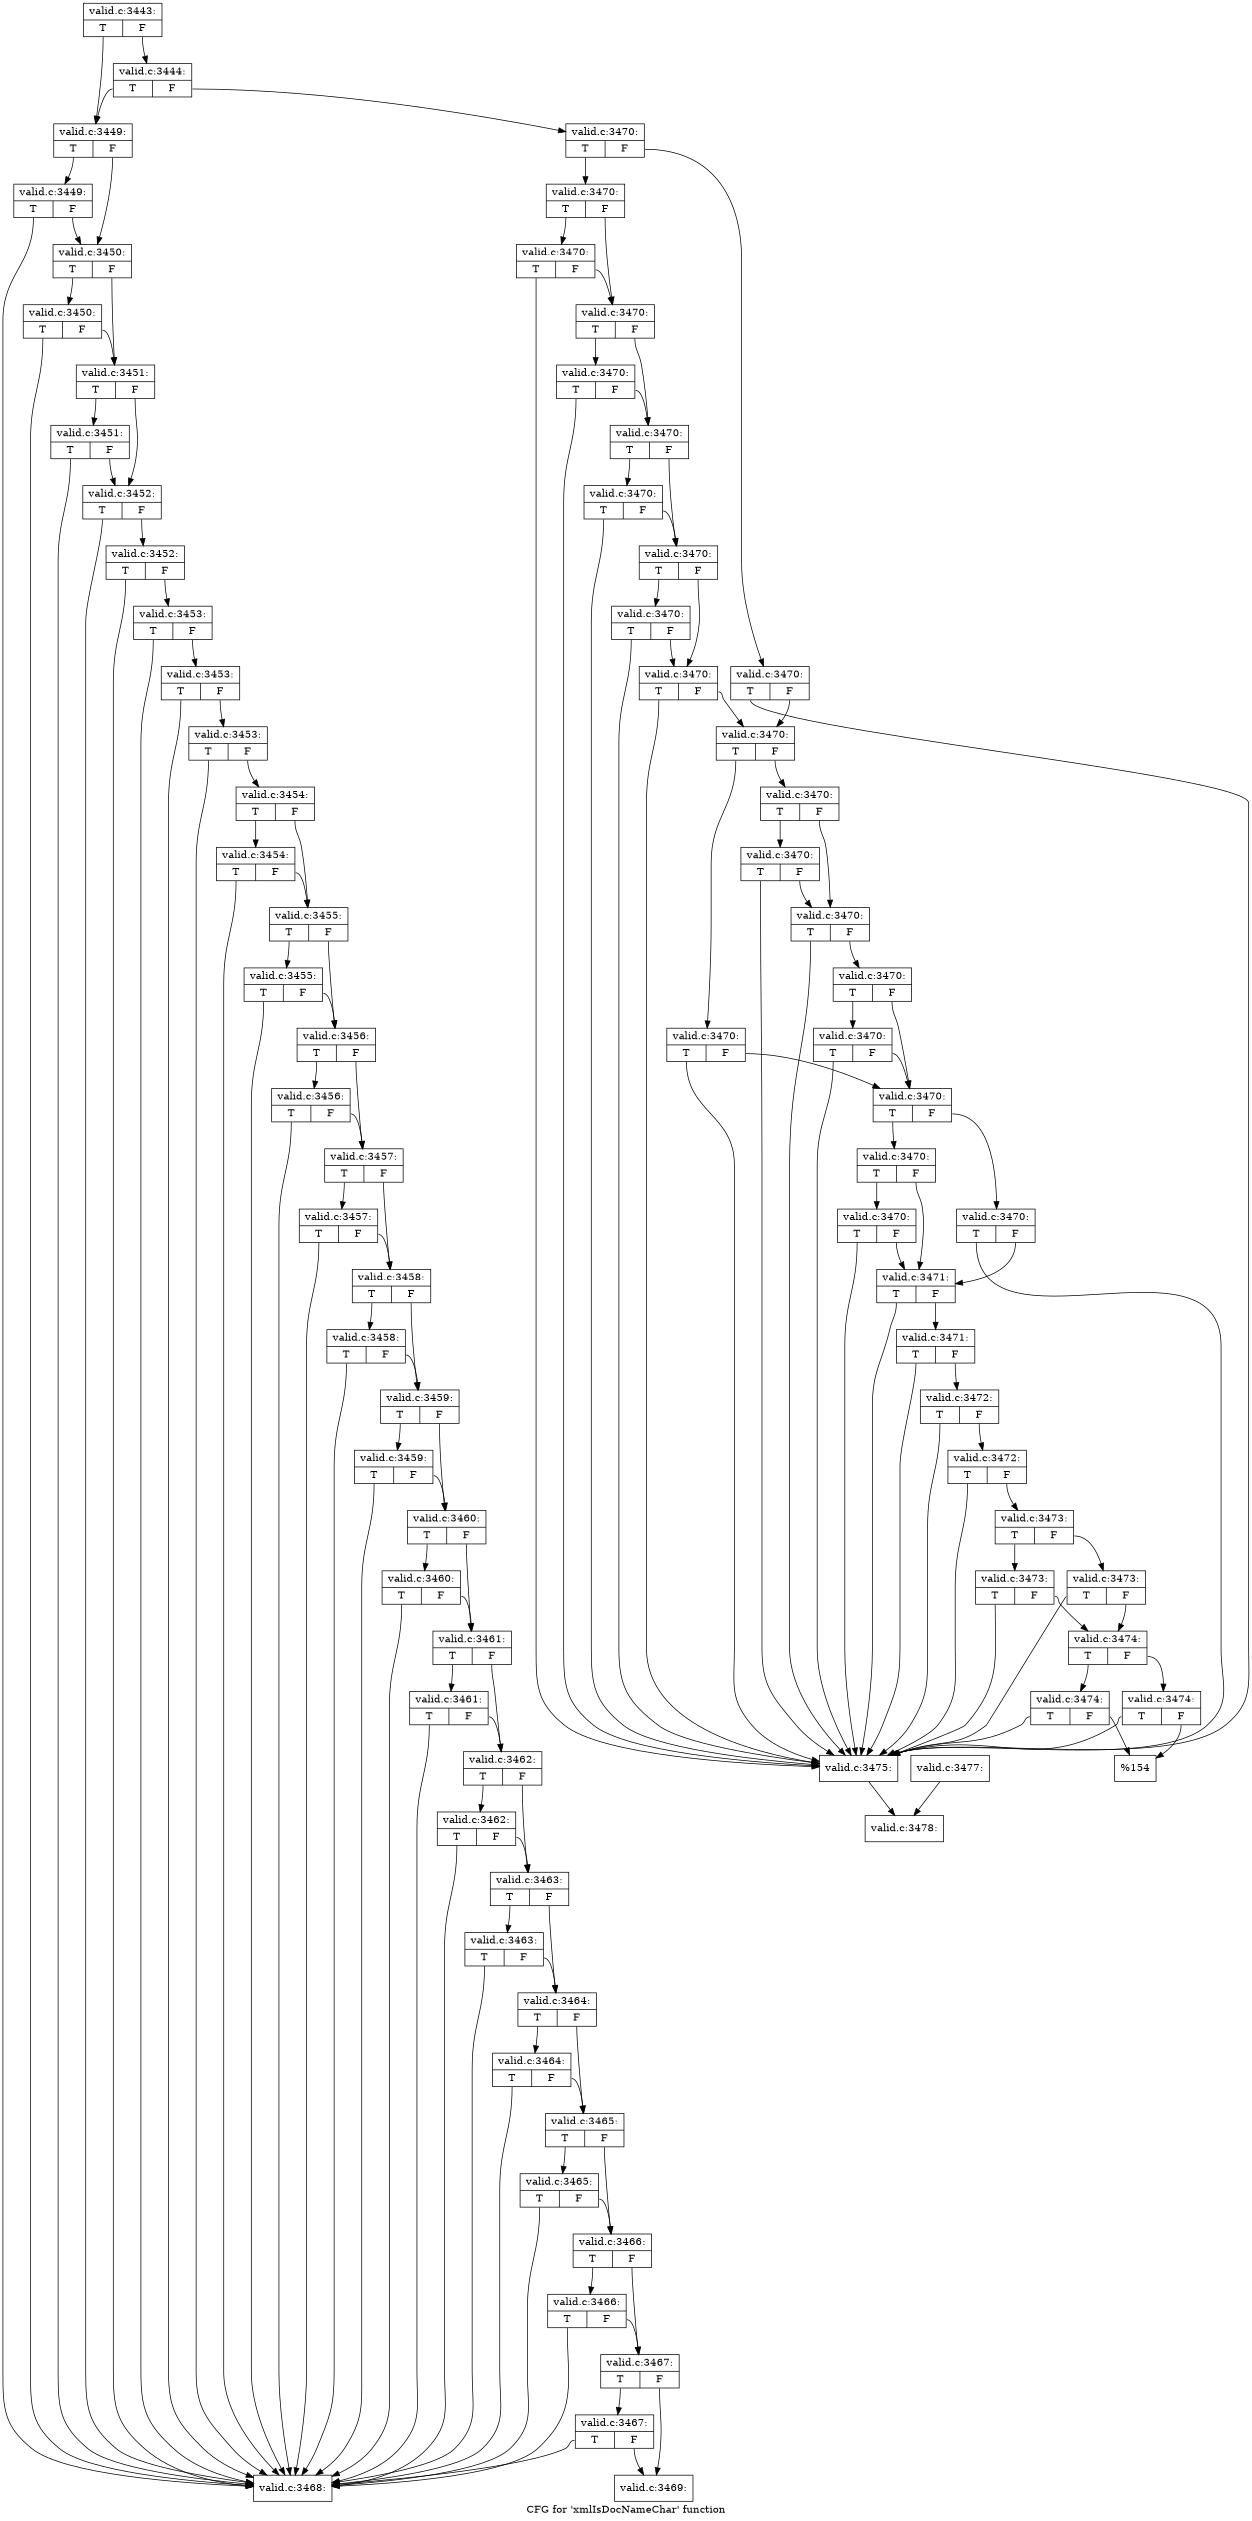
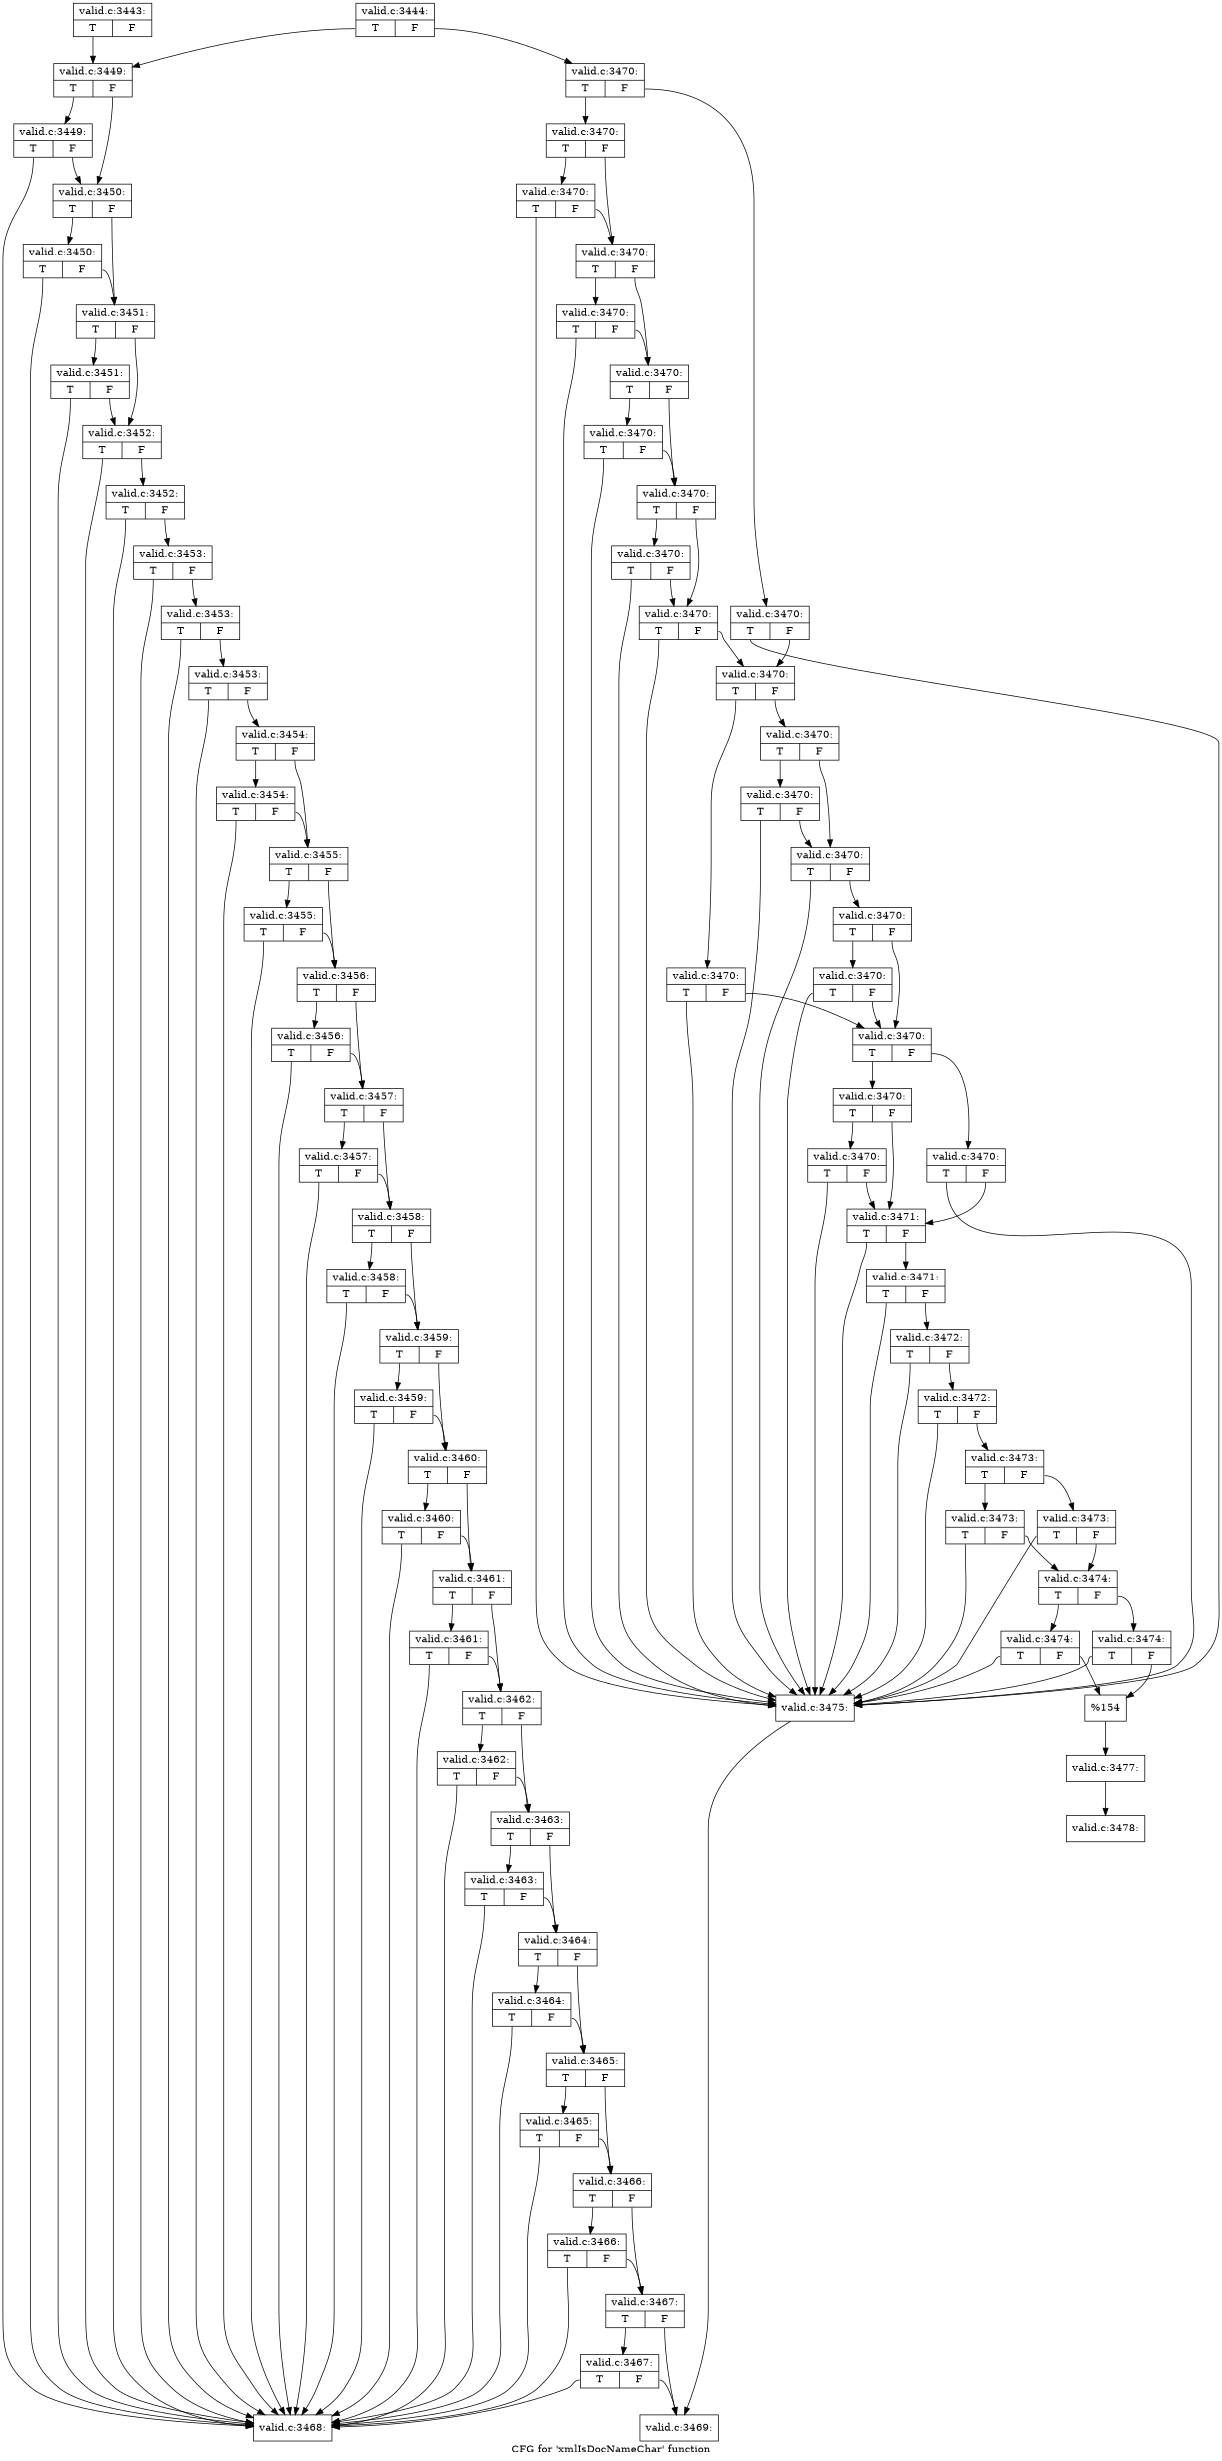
edge "valid.c:3443:" -> "valid.c:3444:": removed
edge "%154" -> "valid.c:3477:": added
edge "valid.c:3475:" -> "valid.c:3478:": now "valid.c:3475:" -> "valid.c:3469:"
